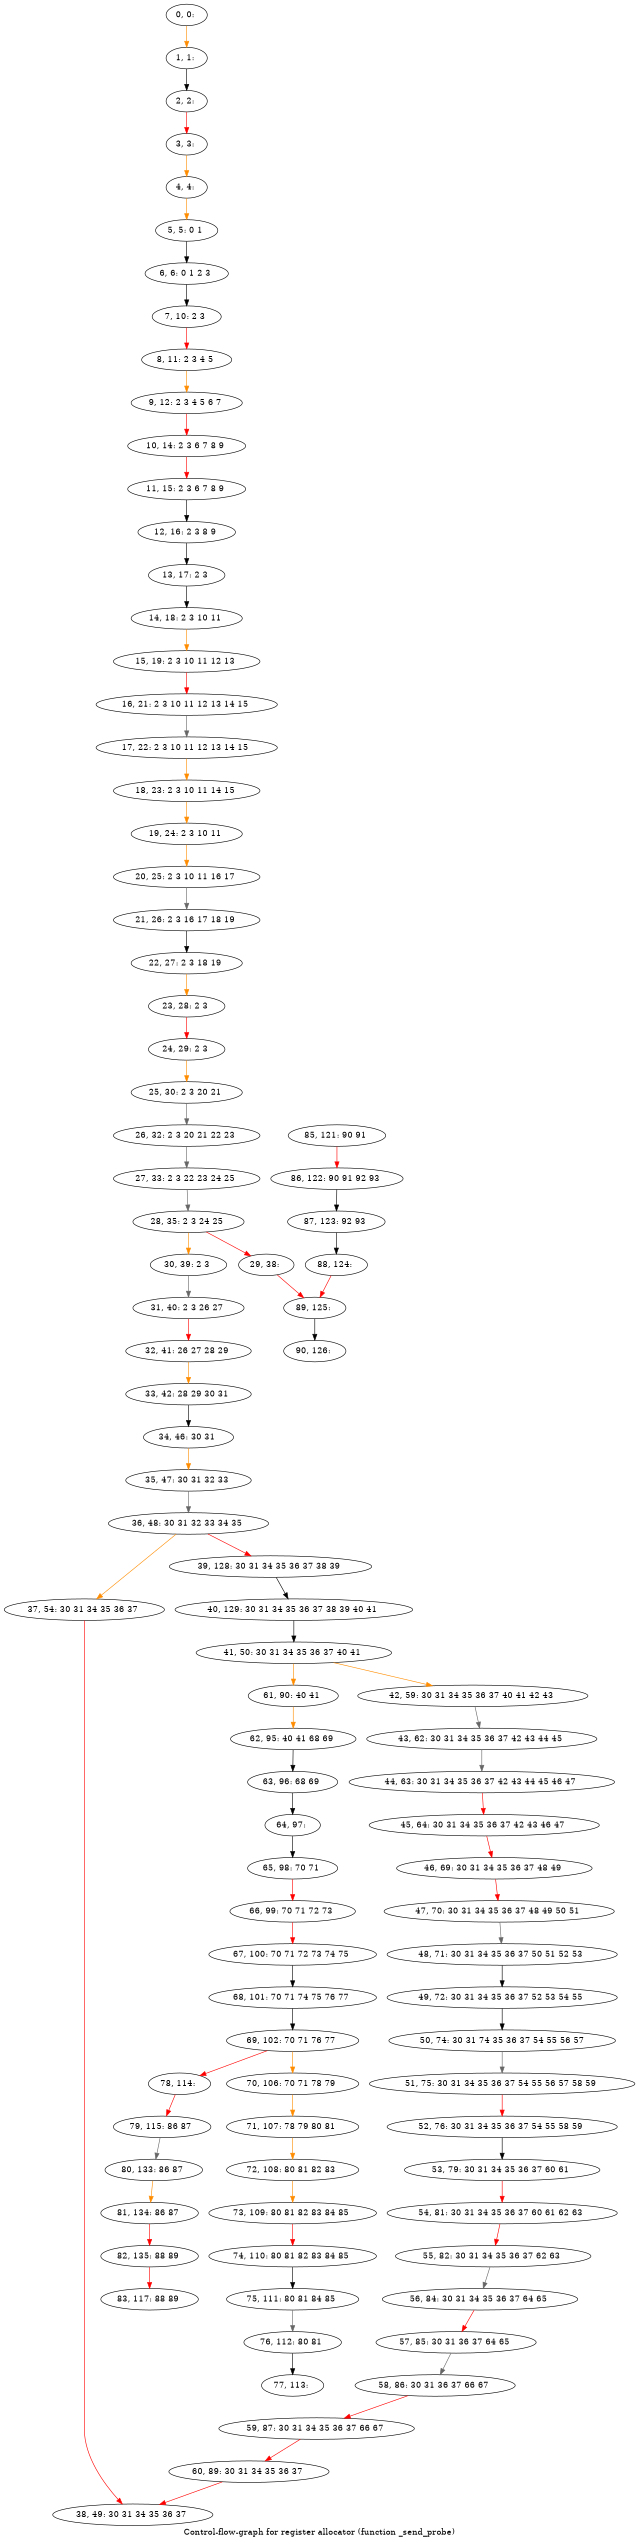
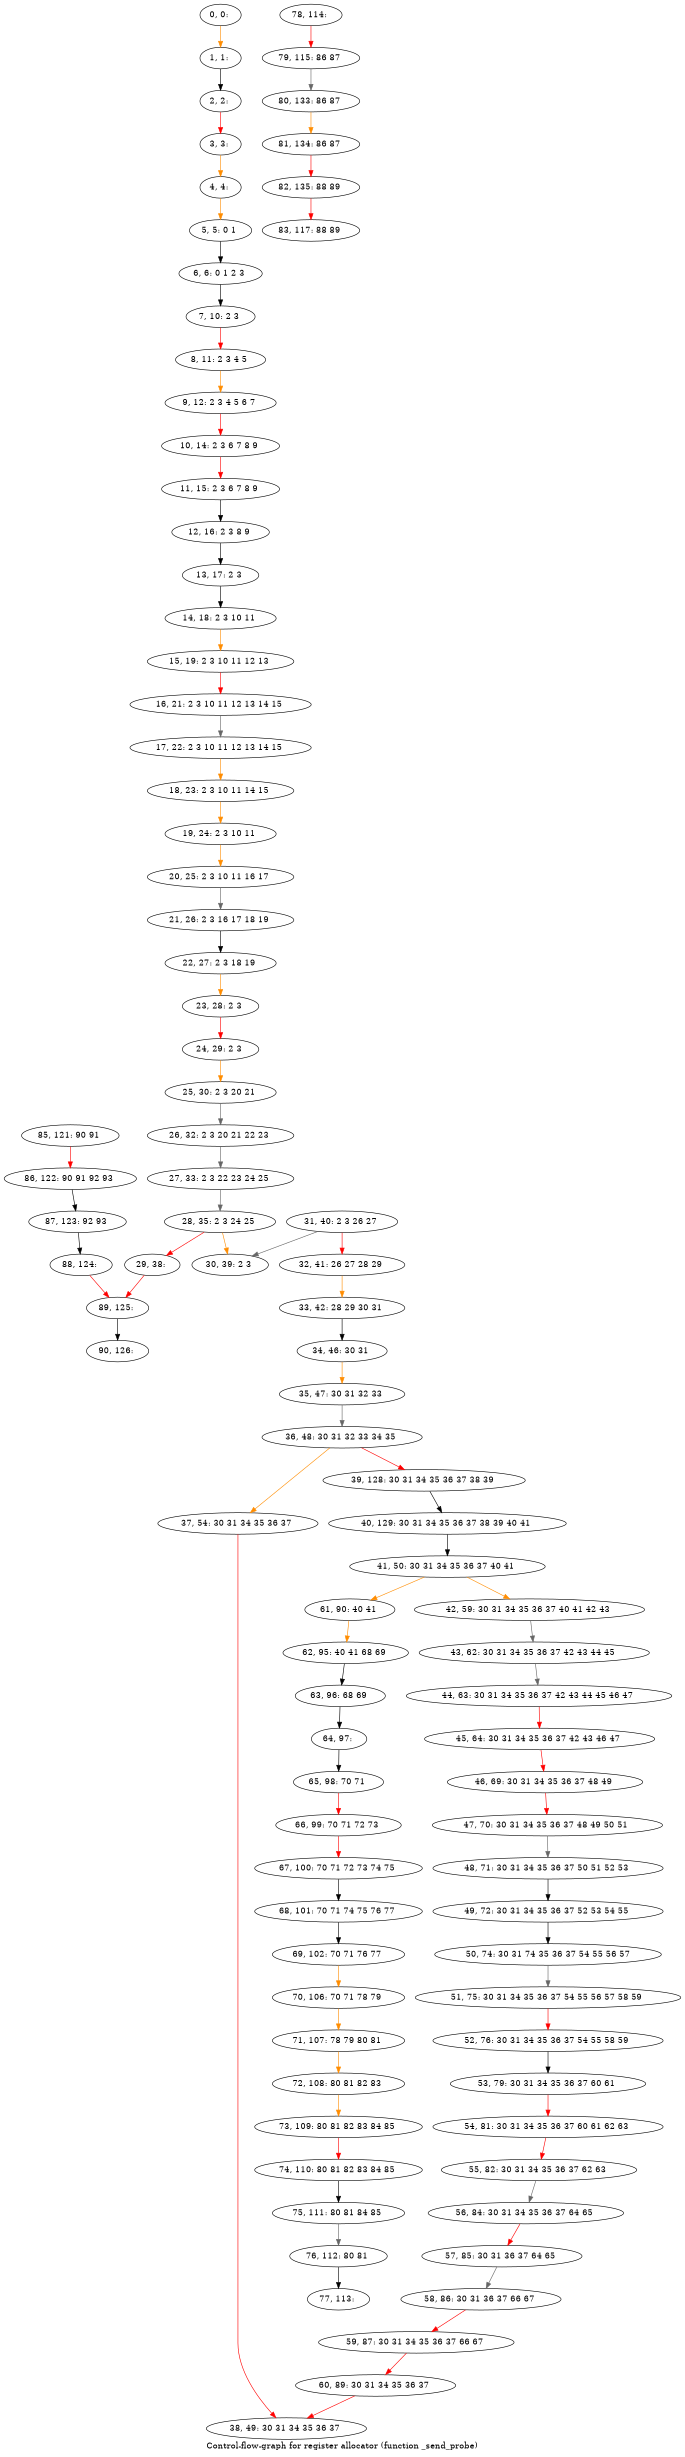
edge "30, 39: 2 3" -> "31, 40: 2 3 26 27": reversed
edge "69, 102: 70 71 76 77" -> "78, 114:": removed
